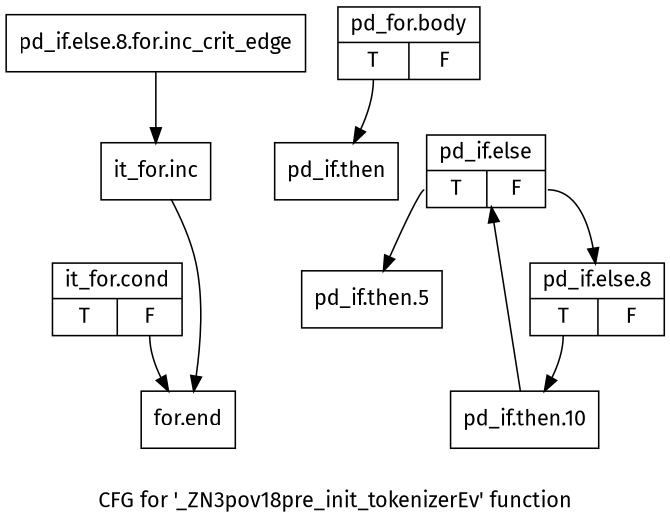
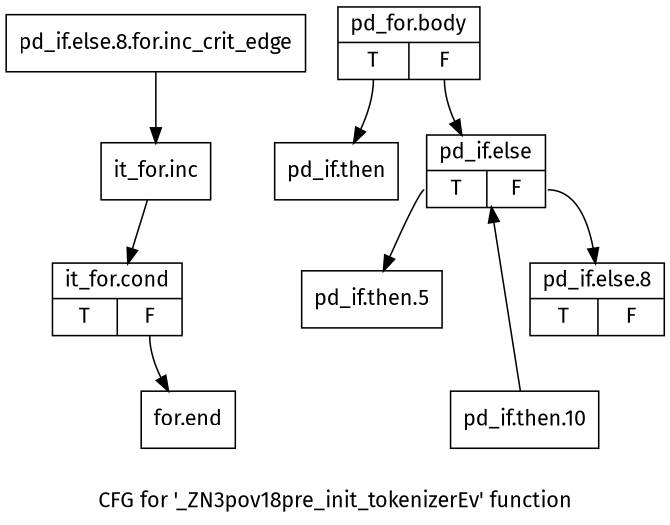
edge "pd_for.body" -> "pd_if.else": added
edge "it_for.inc" -> "for.end": now "it_for.inc" -> "it_for.cond"
edge "pd_if.else.8" -> "pd_if.then.10": removed
